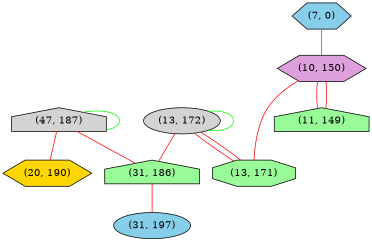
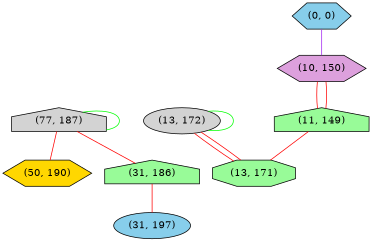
node "(7, 0)": label "(7, 0)" -> "(0, 0)"
edge "(10, 150)" -- "(13, 171)": now "(11, 149)" -- "(13, 171)"
node "(47, 187)": label "(47, 187)" -> "(77, 187)"
edge "(13, 172)" -- "(31, 186)": removed
node "(20, 190)": label "(20, 190)" -> "(50, 190)"
